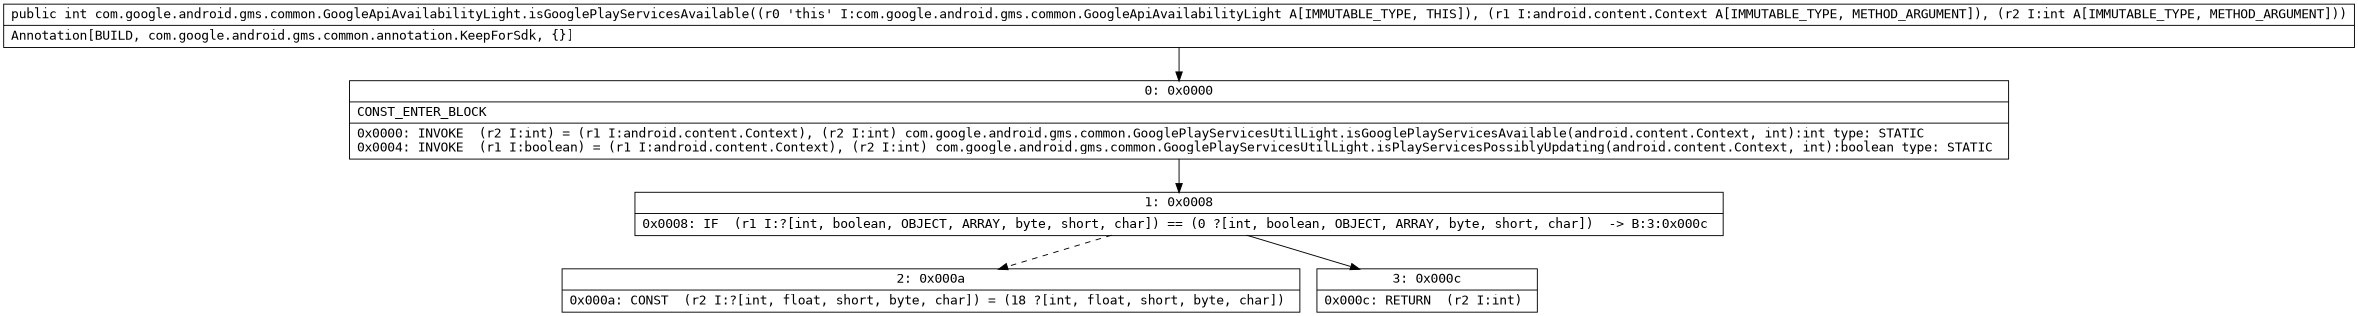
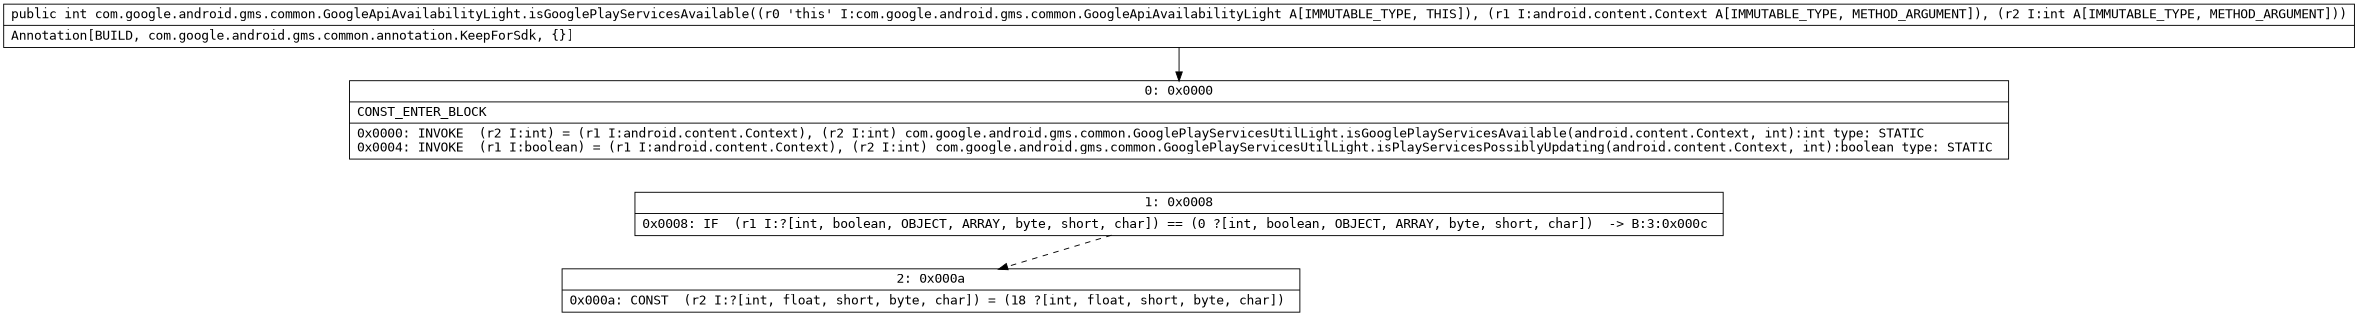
edge "0: 0x0000" -> "1: 0x0008": removed
node "3: 0x000c": removed
